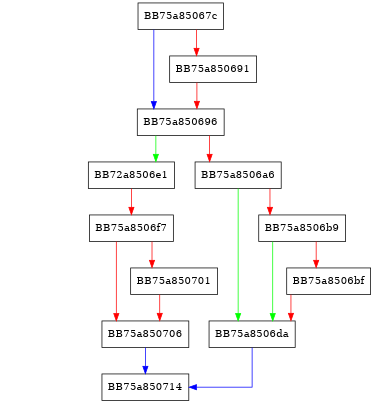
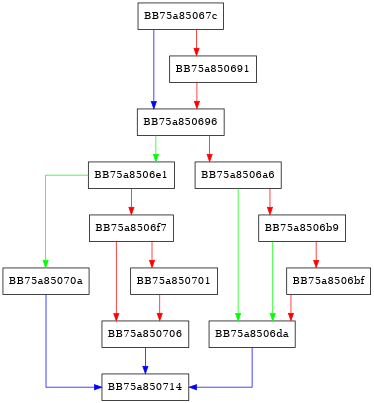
node "BB72a8506e1": label "BB72a8506e1" -> "BB75a8506e1"
node "BB75a85070a": added
